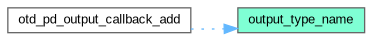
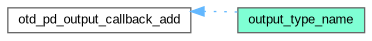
edge "otd_pd_output_callback_add" -> "output_type_name": reversed
